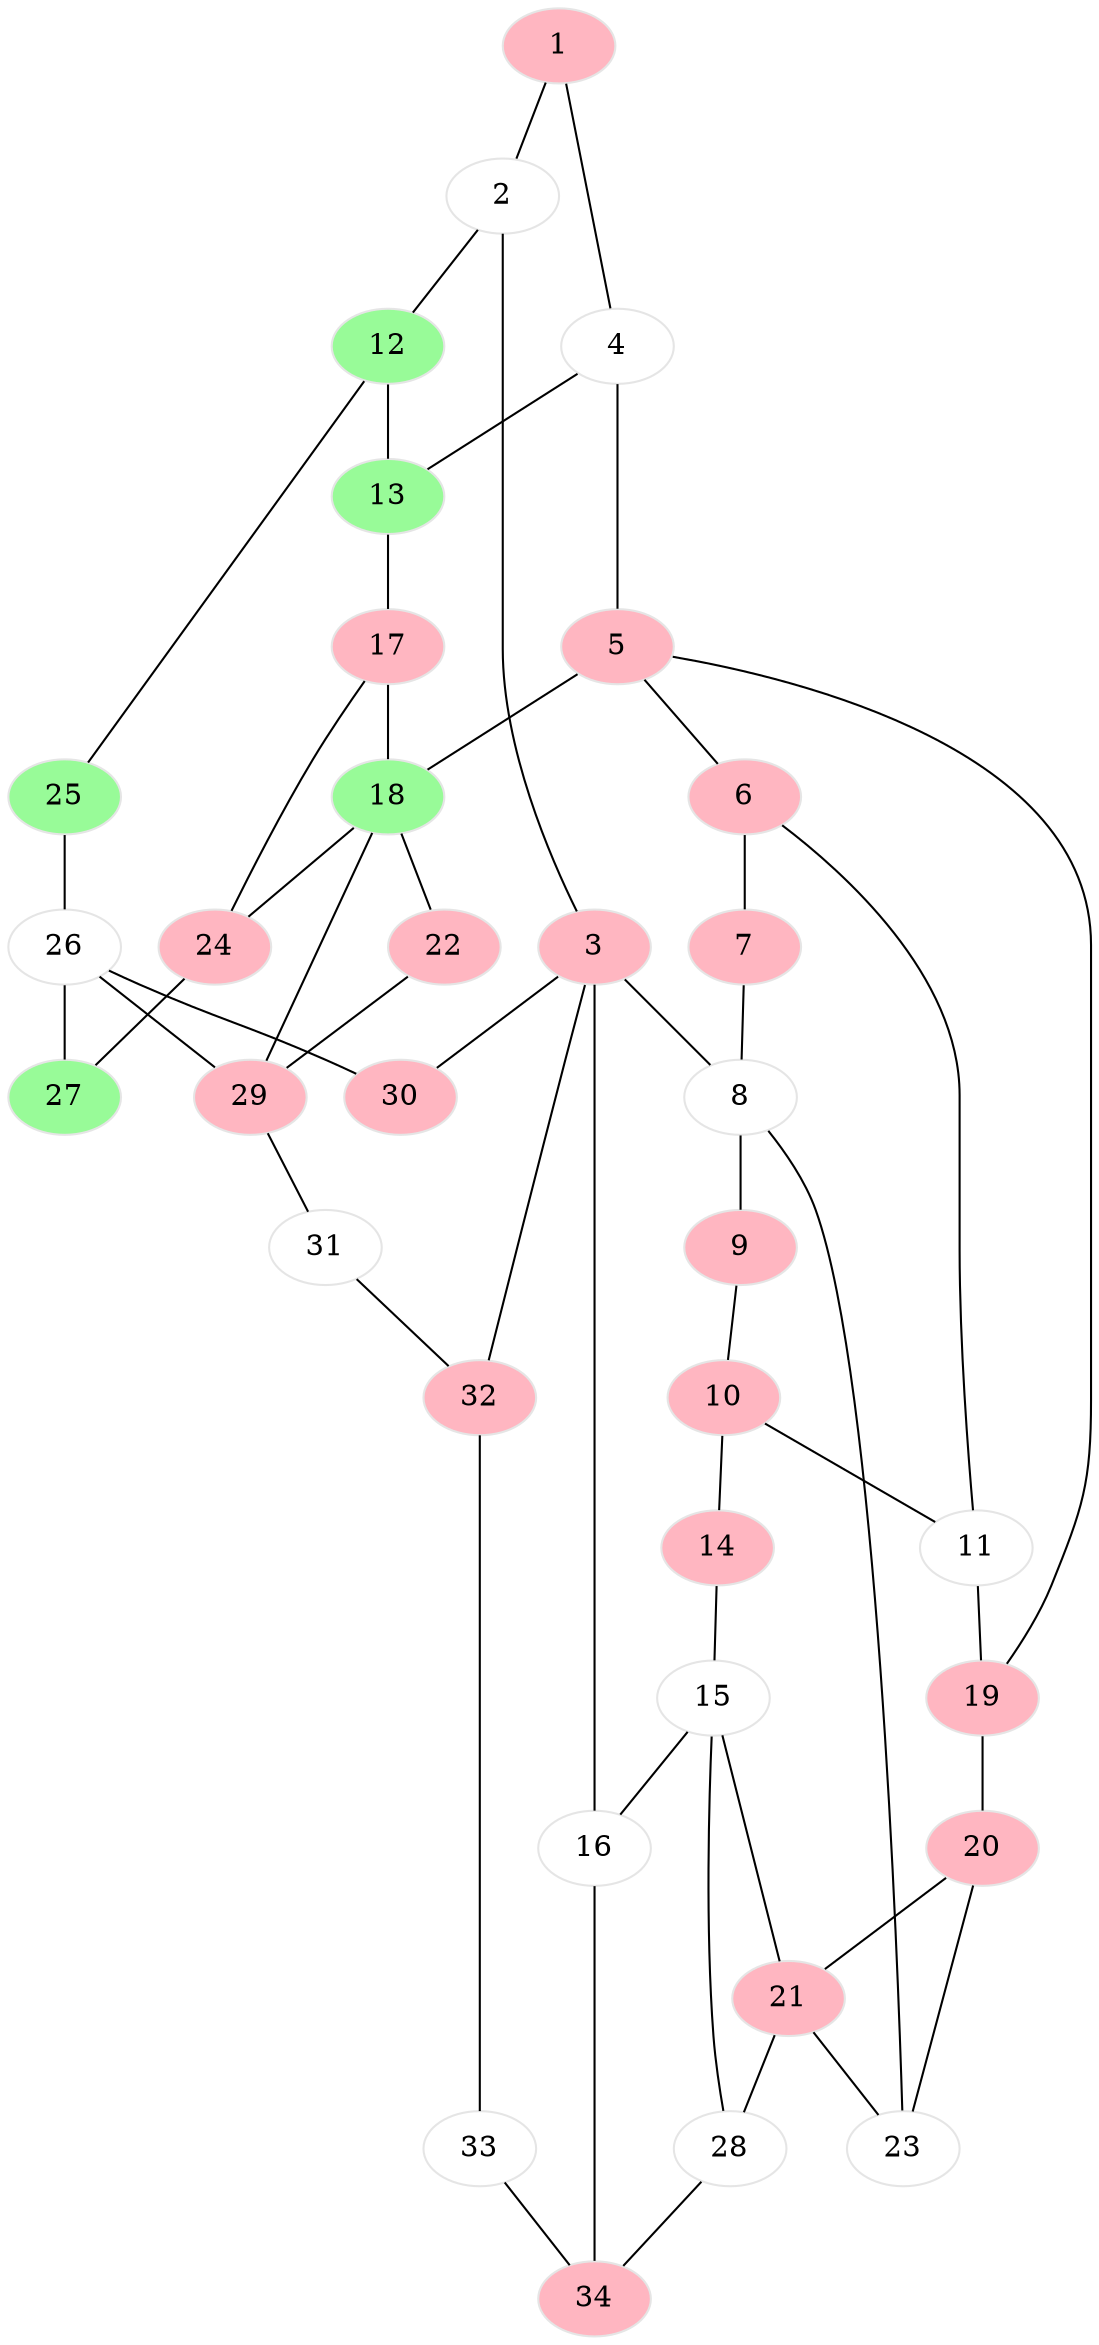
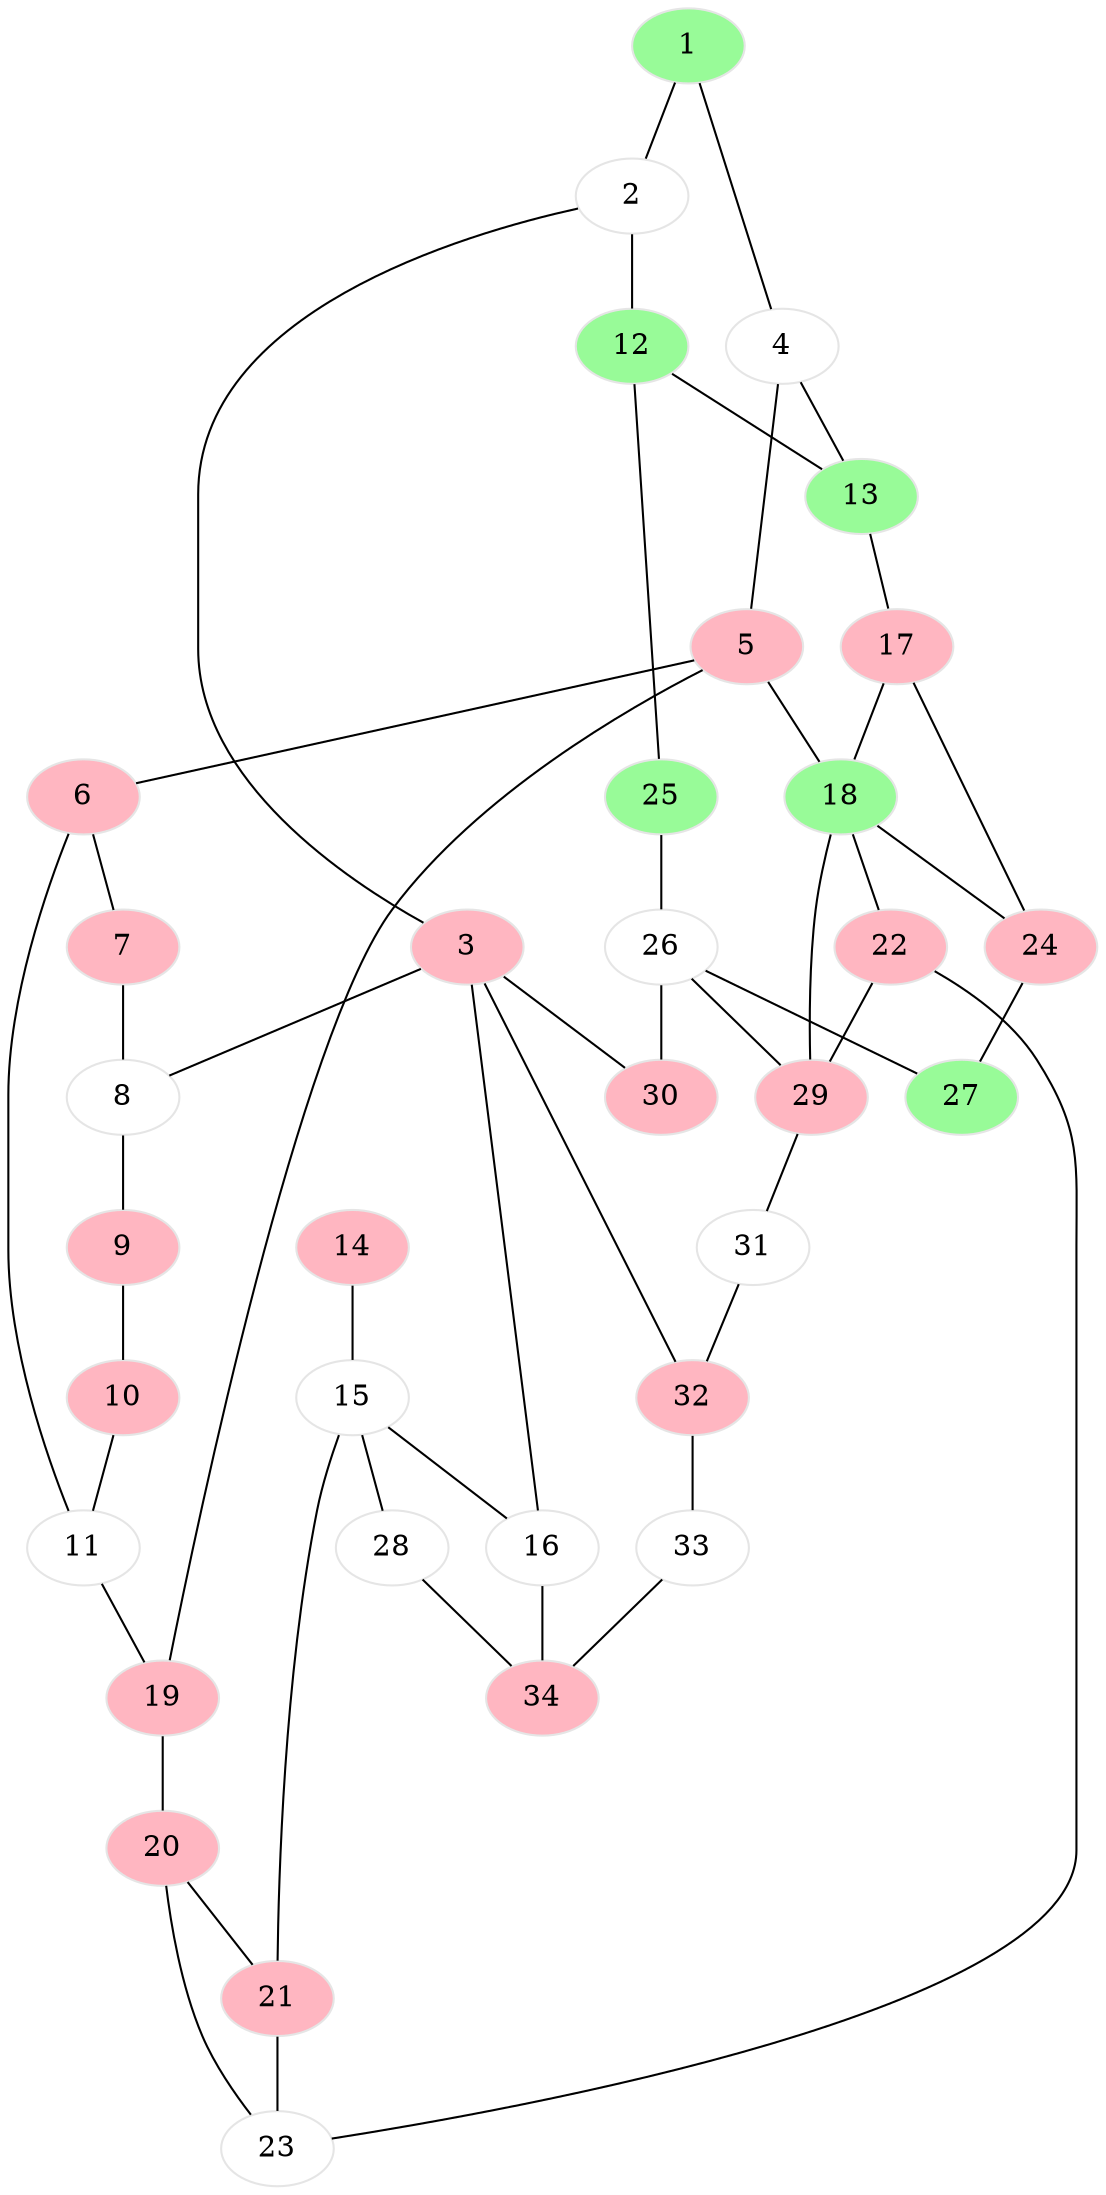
node "1": fillcolor lightpink -> palegreen
edge "10" -- "14": removed
edge "8" -- "23": now "22" -- "23"
edge "21" -- "28": removed
